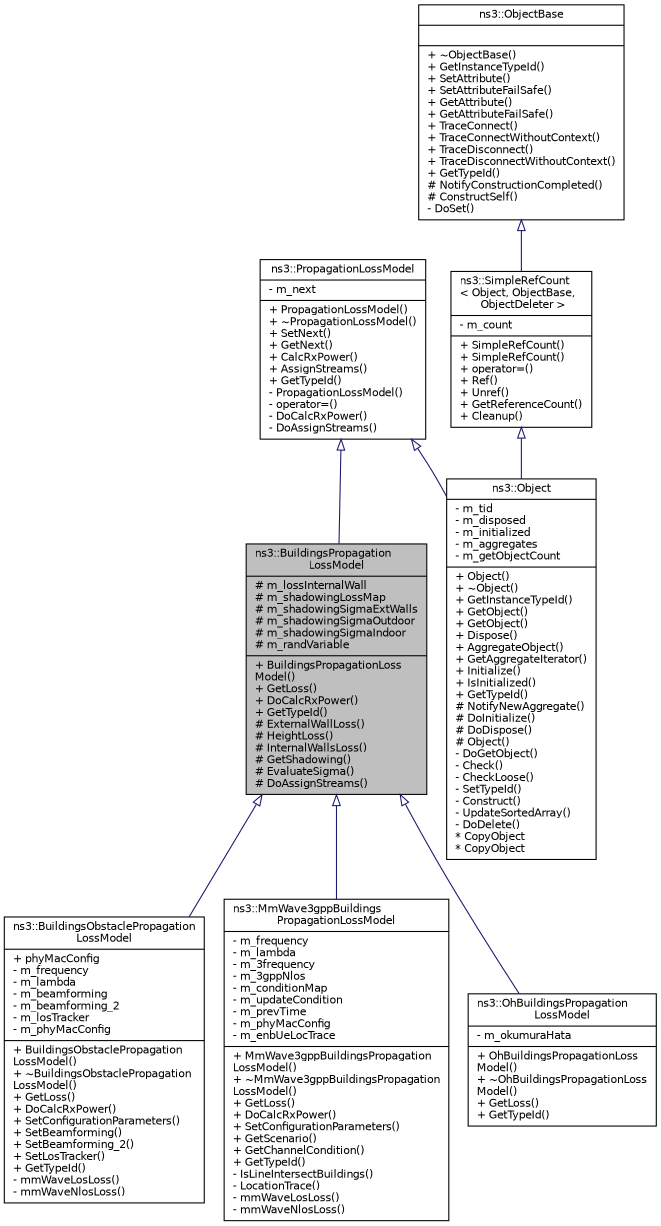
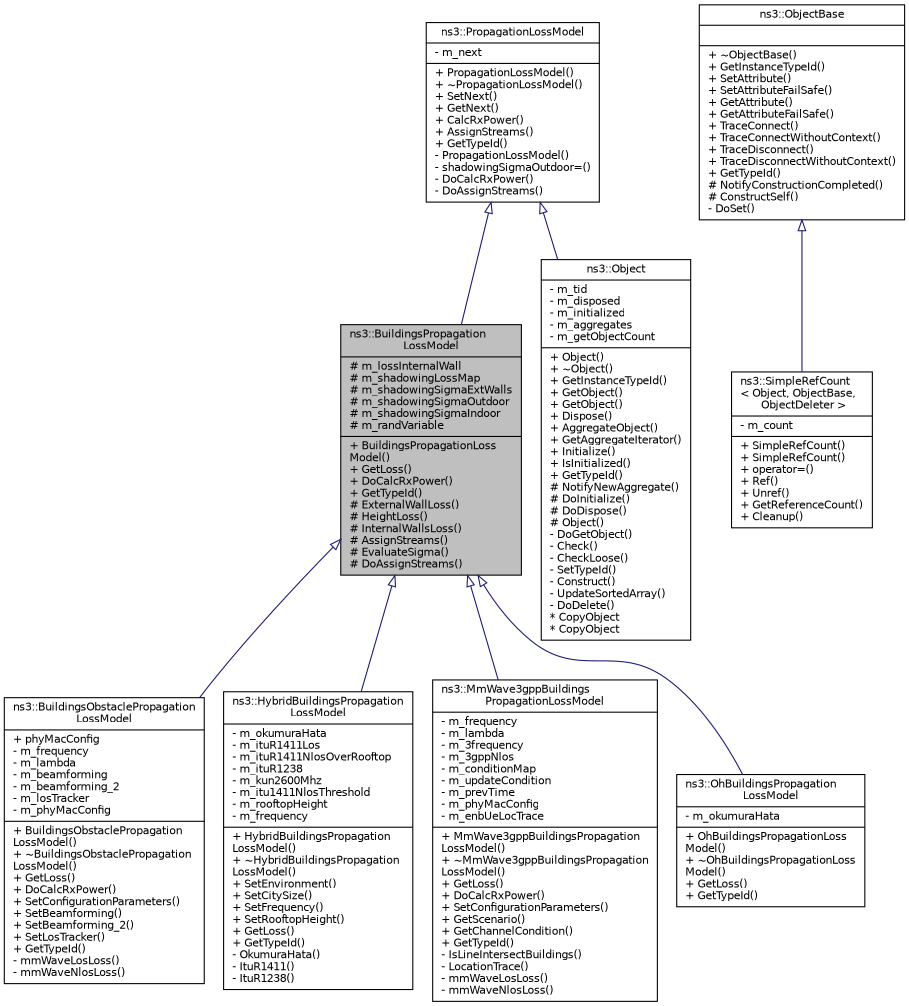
node "ns3::PropagationLossModel": text "- operator=()" -> "- shadowingSigmaOutdoor=()"
edge "ns3::Object" -> "ns3::SimpleRefCount": removed
node "ns3::BuildingsPropagation": text "# GetShadowing()" -> "# AssignStreams()"
node "ns3::HybridBuildingsPropagation": added
